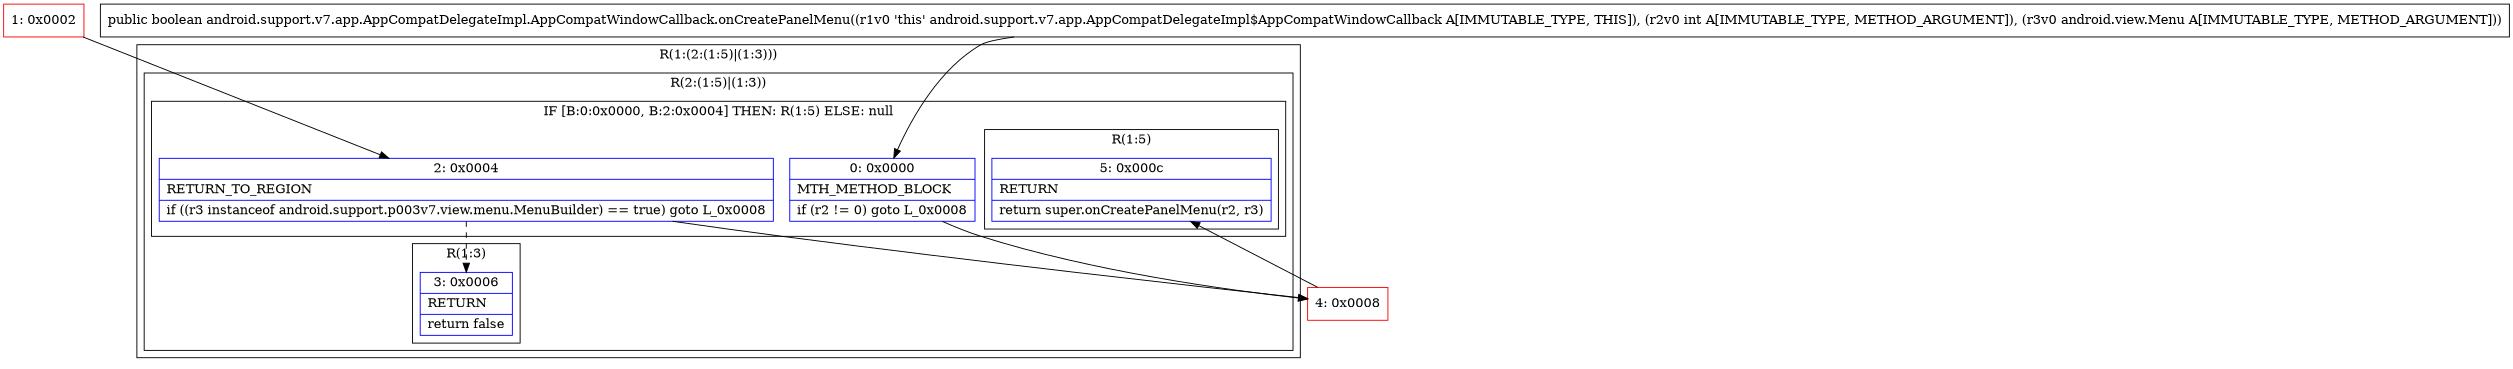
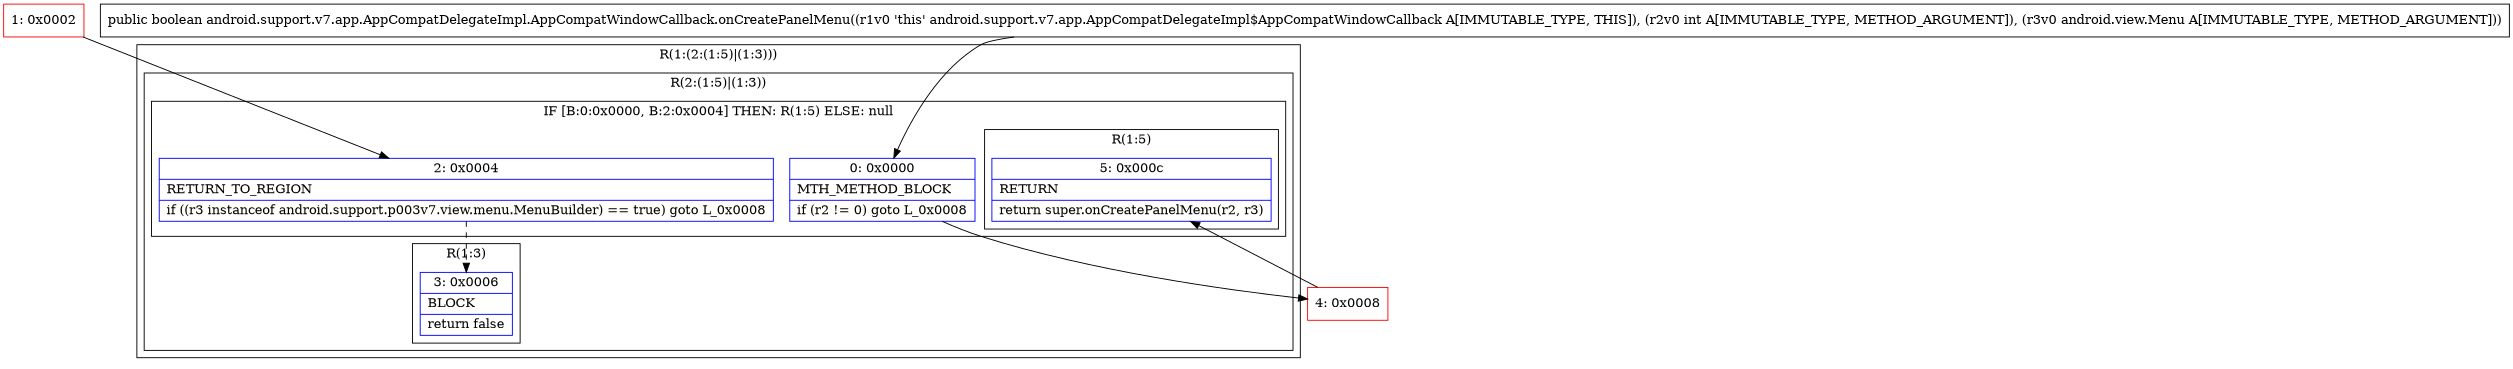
edge "2: 0x0004" -> "4: 0x0008": removed
node "3: 0x0006": text "RETURN" -> "BLOCK"
